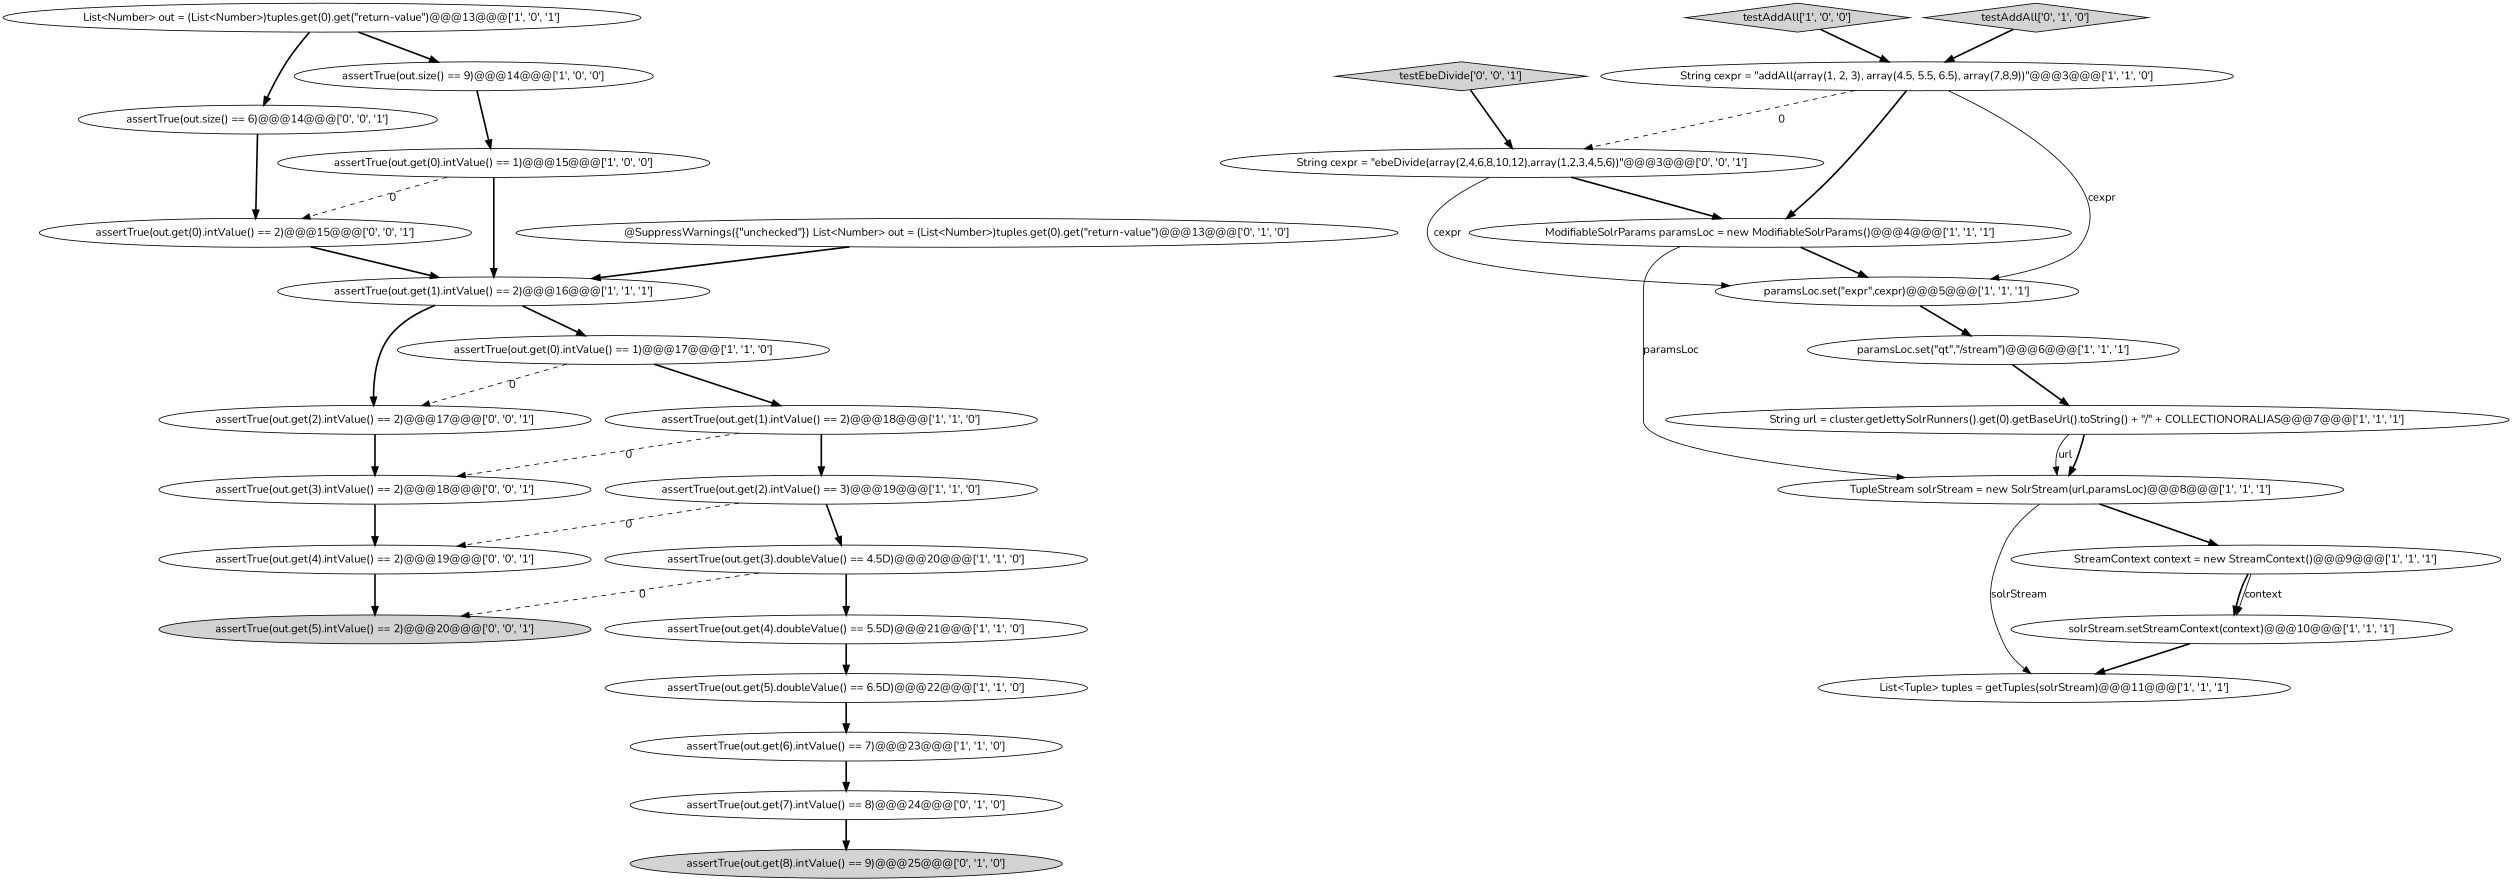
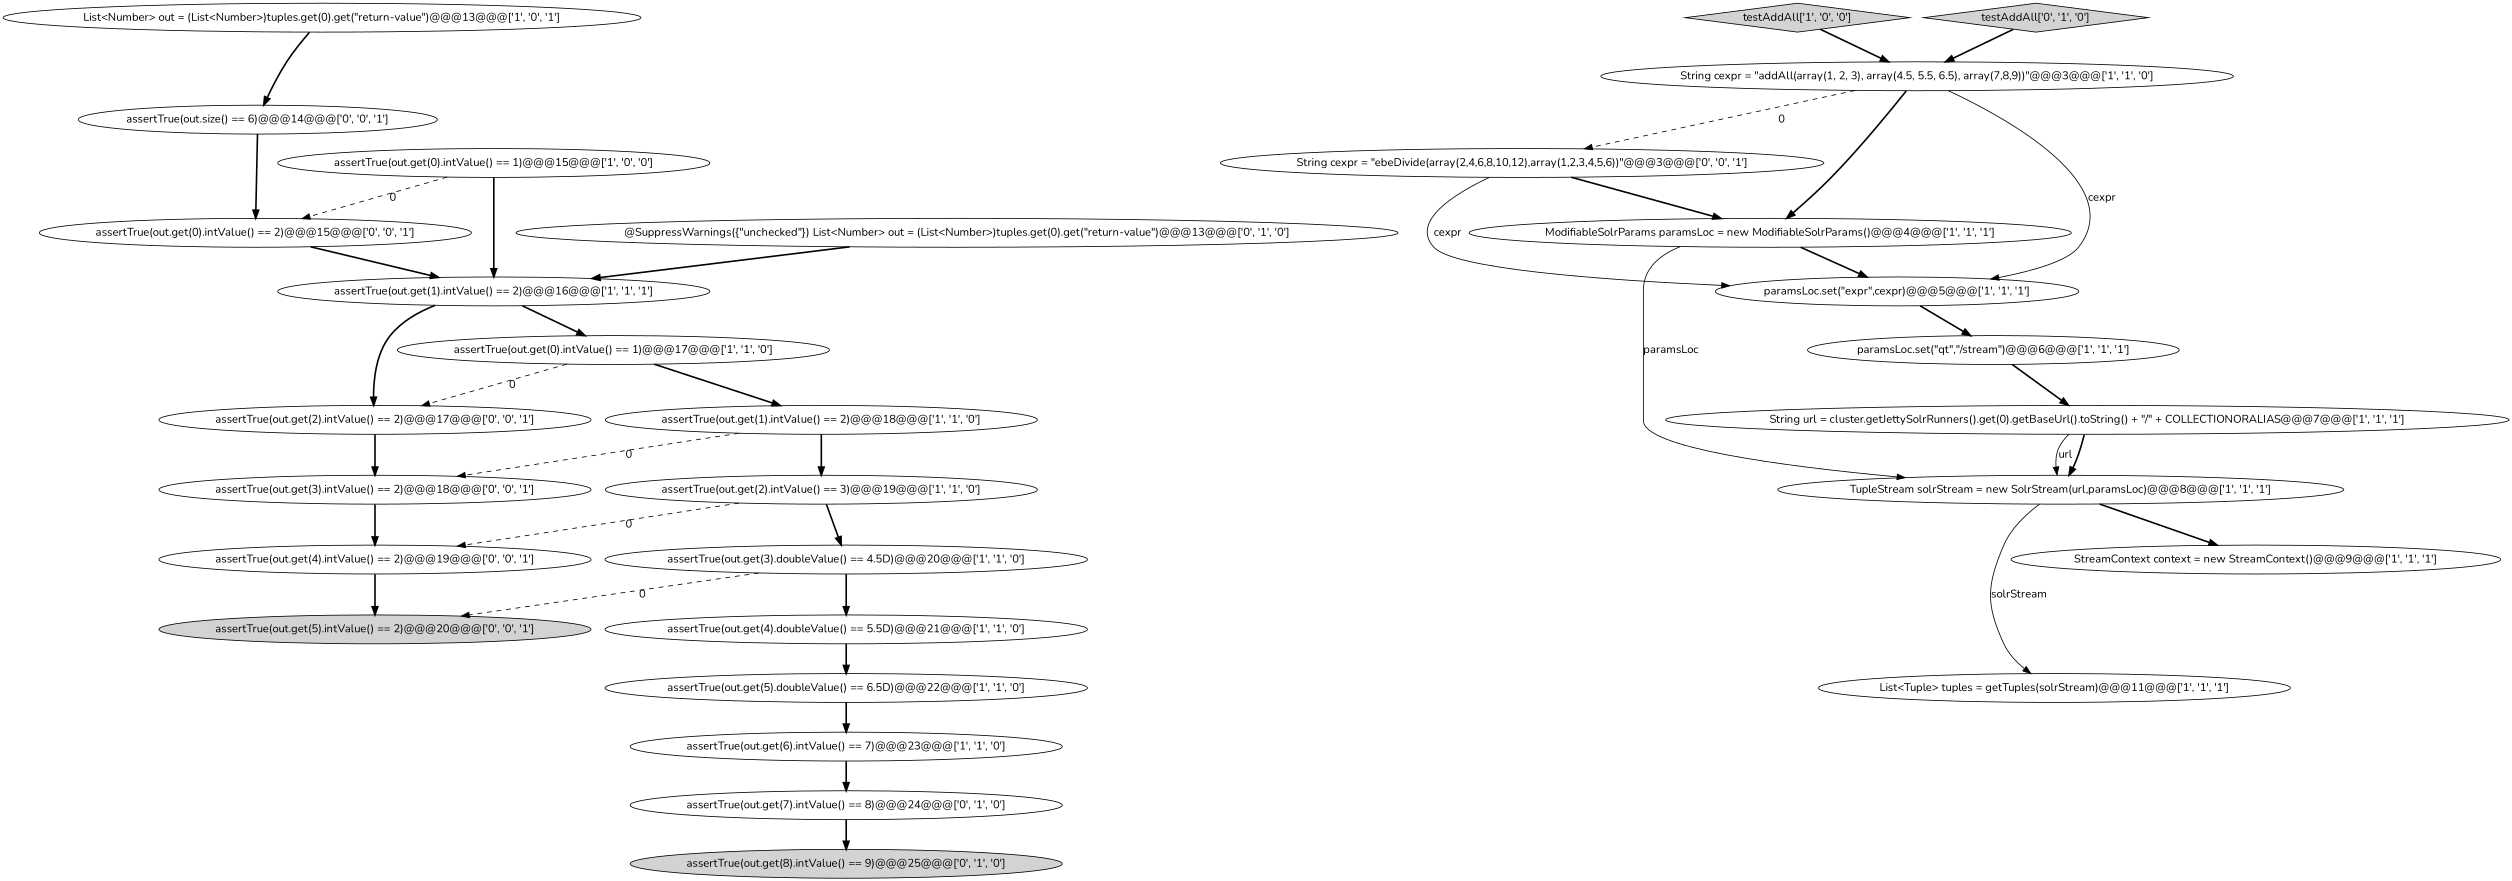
node "assertTrue(out.size() == 9)@@@14@@@['1', '0', '0']": removed
node "testEbeDivide['0', '0', '1']": removed
node "solrStream.setStreamContext(context)@@@10@@@['1', '1', '1']": removed
